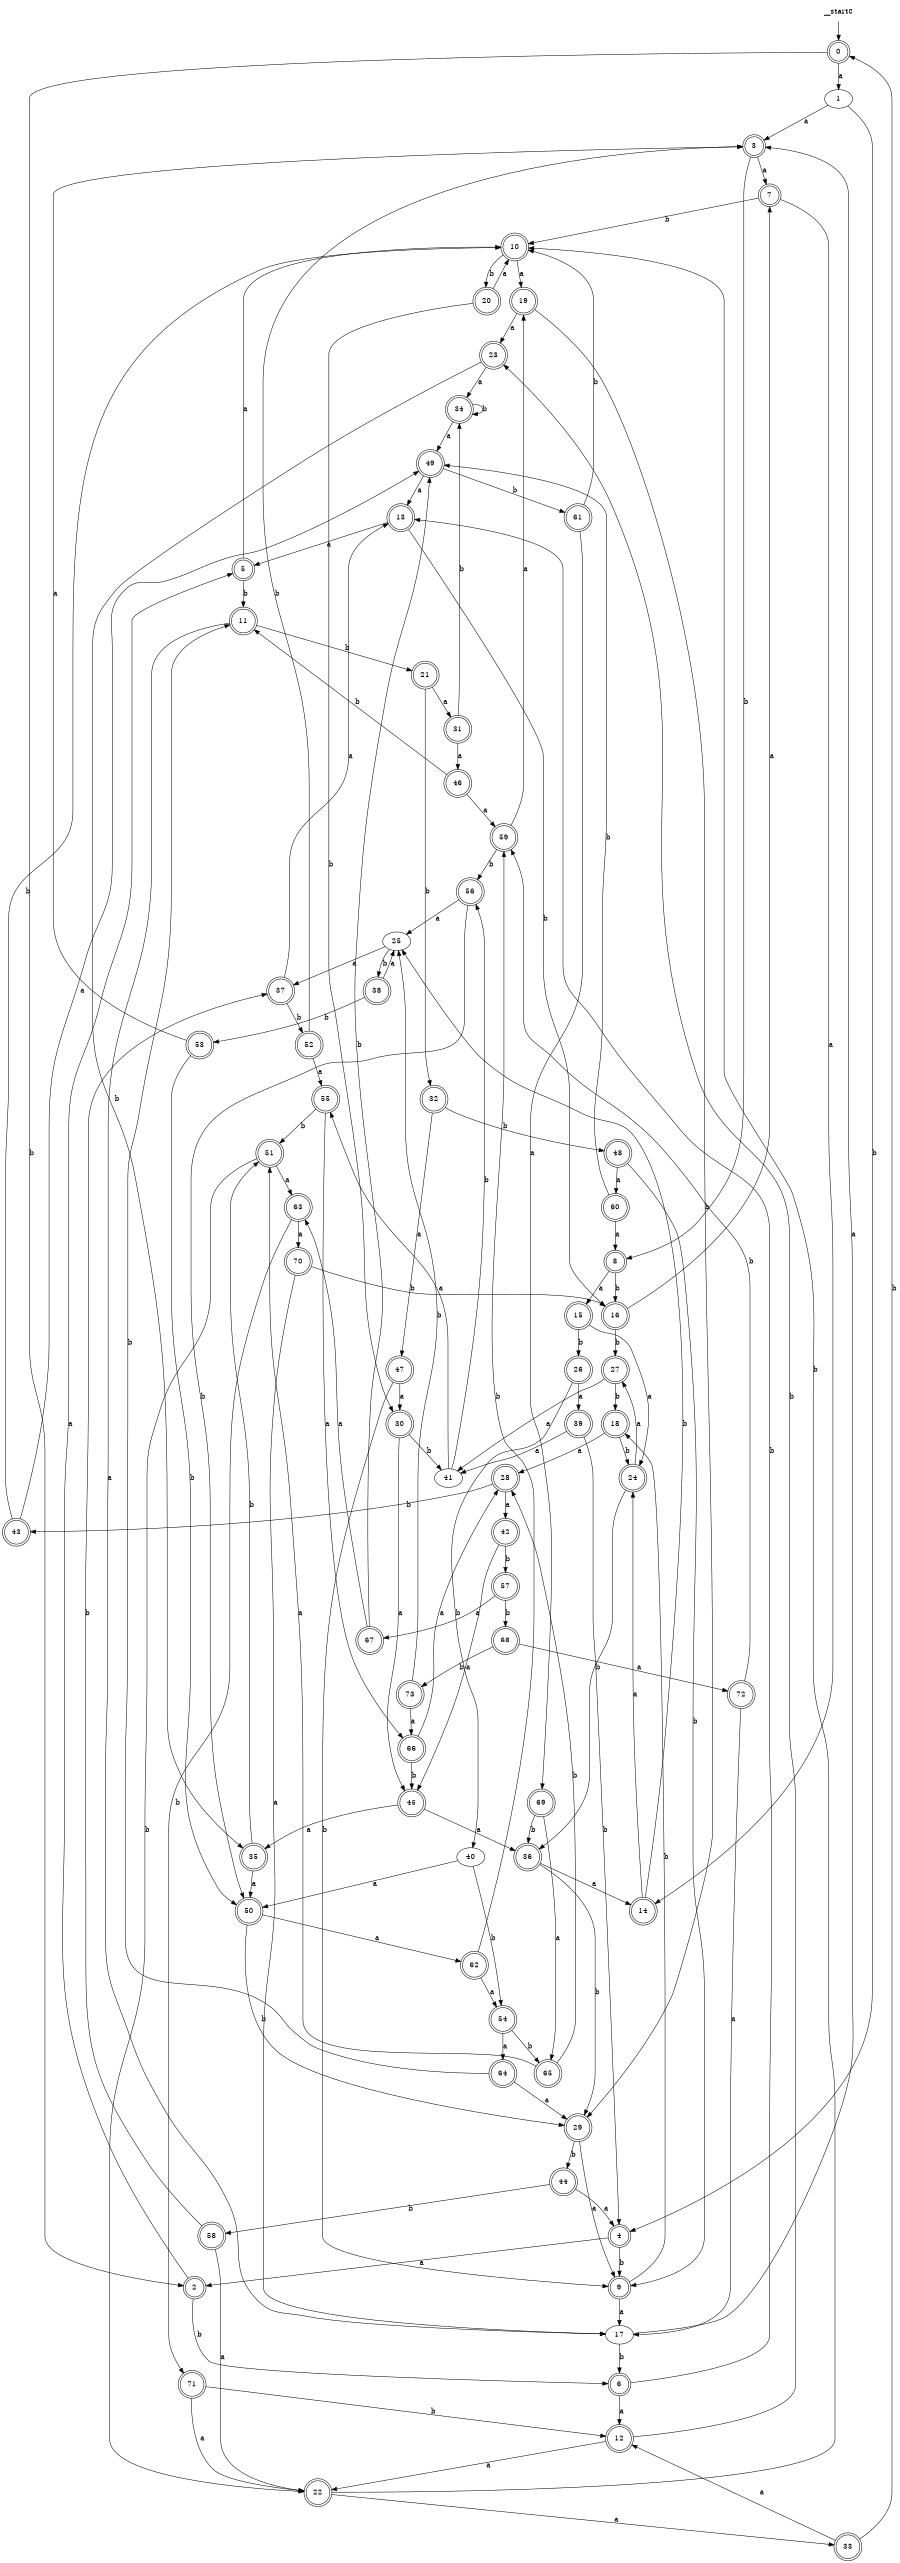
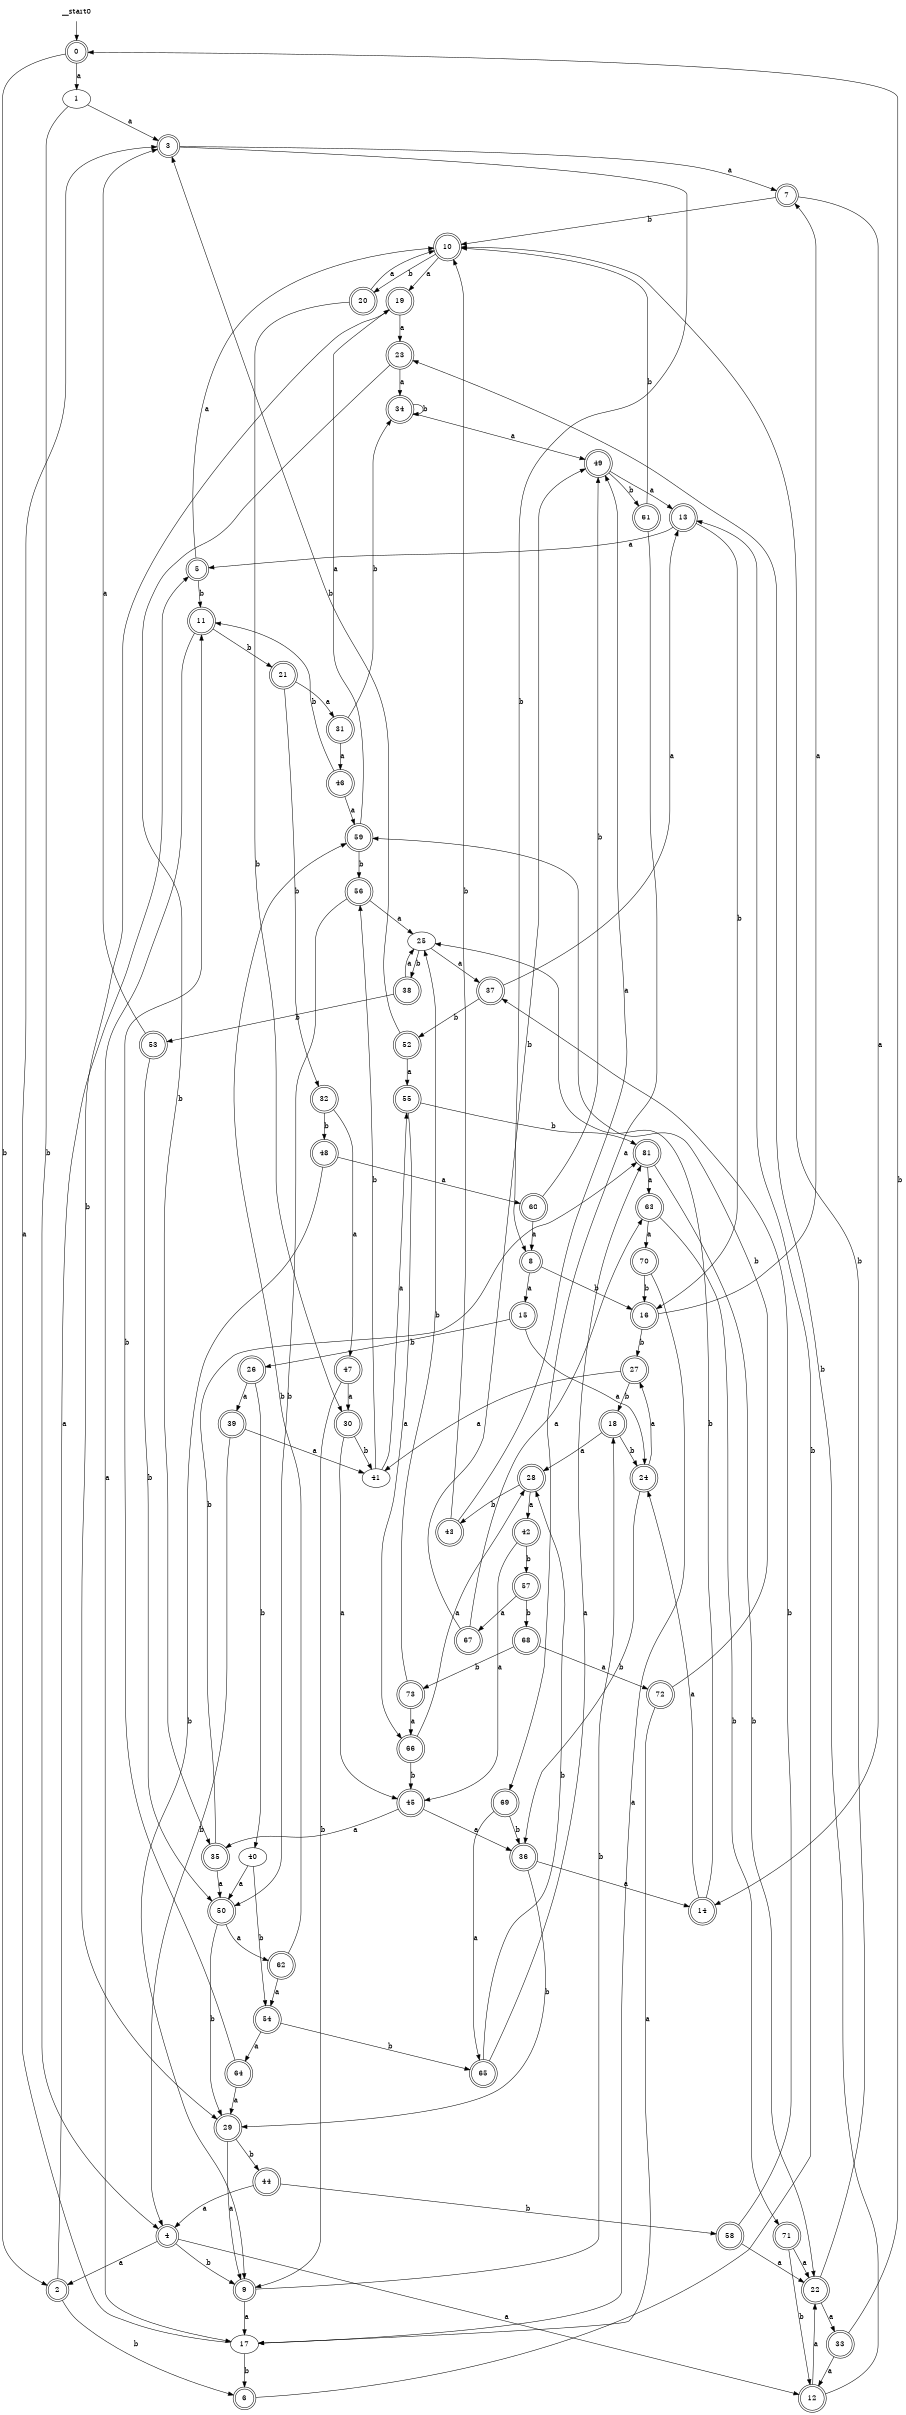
node "51": label "51" -> "81"
edge "6" -> "12": now "4" -> "12"
